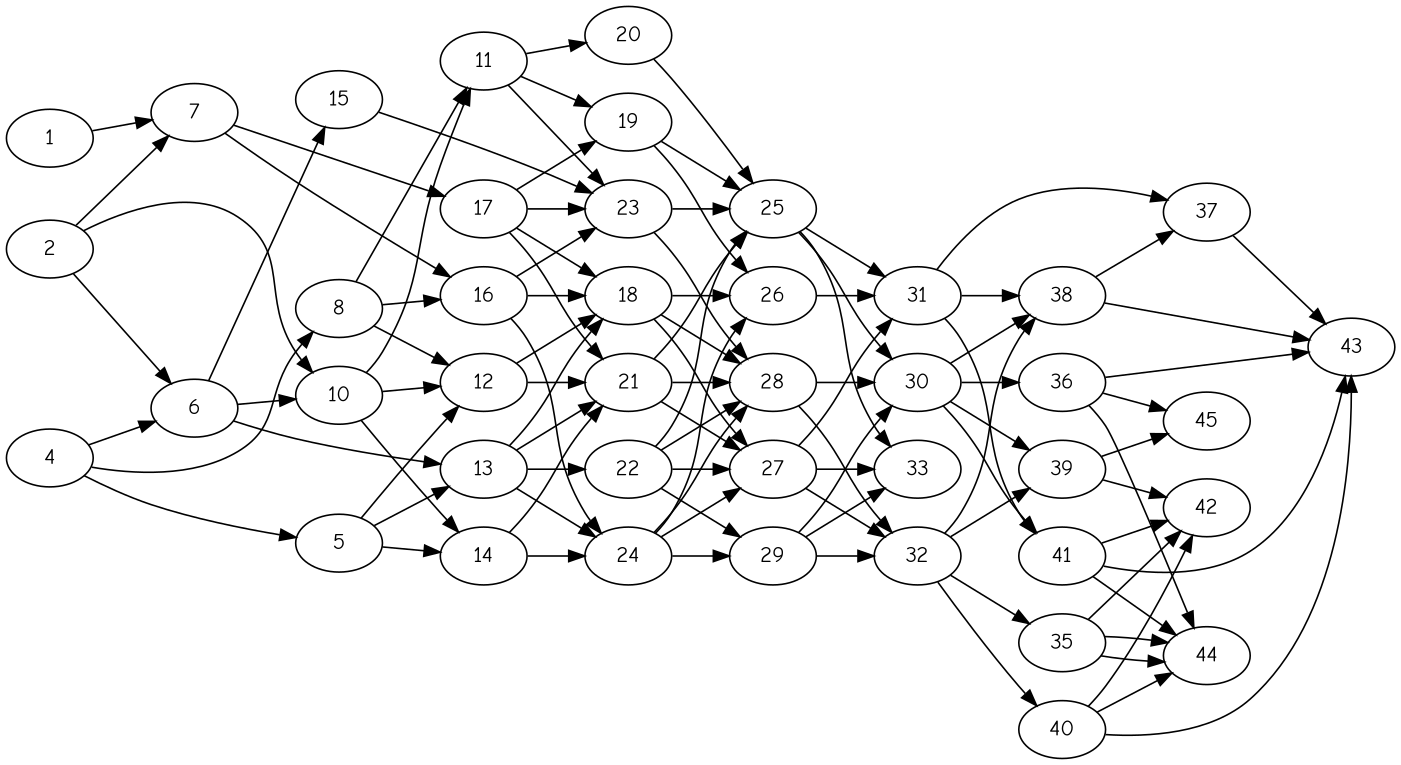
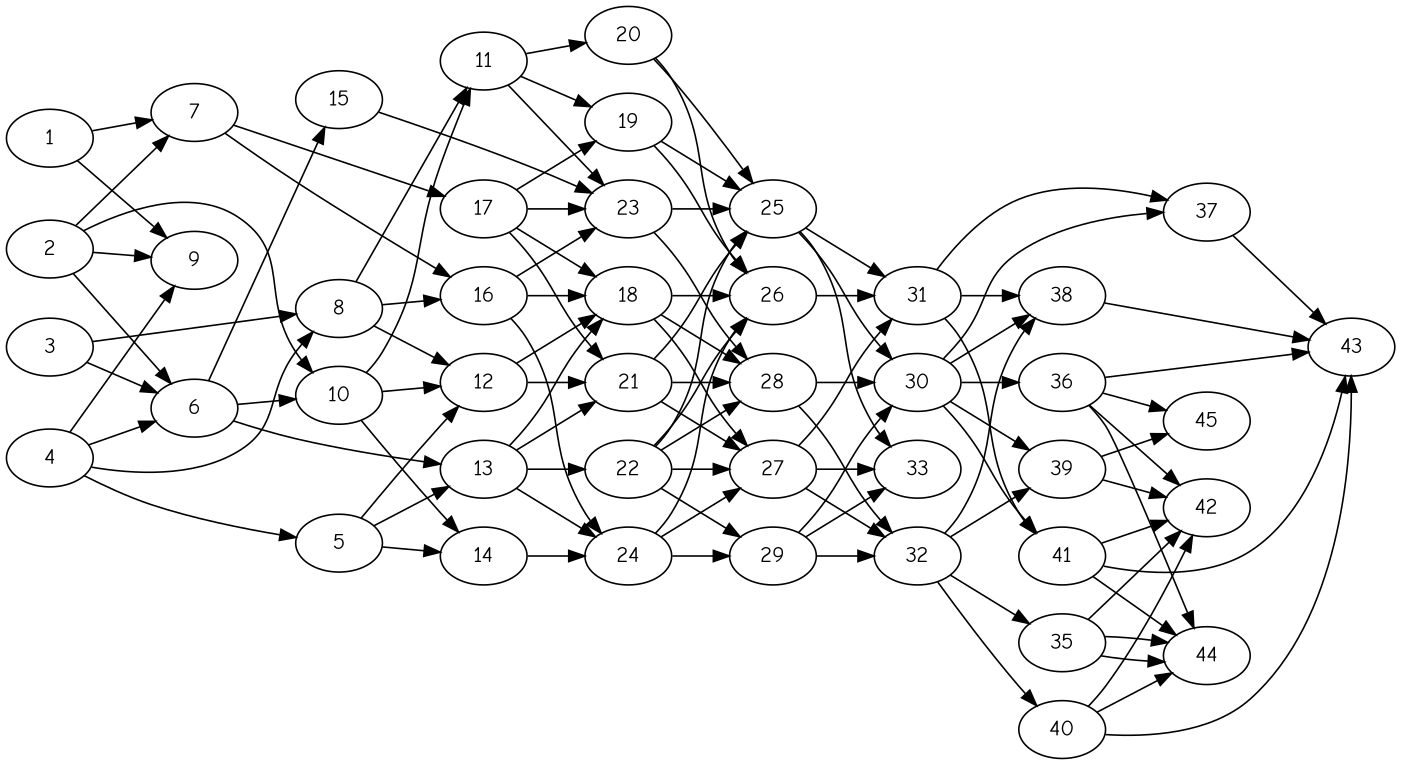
edge "20" -> "26": added
edge "38" -> "37": now "30" -> "37"
node "9": added
node "3": added
edge "22" -> "26": added
edge "36" -> "42": added
edge "24" -> "28": removed
edge "14" -> "21": removed
